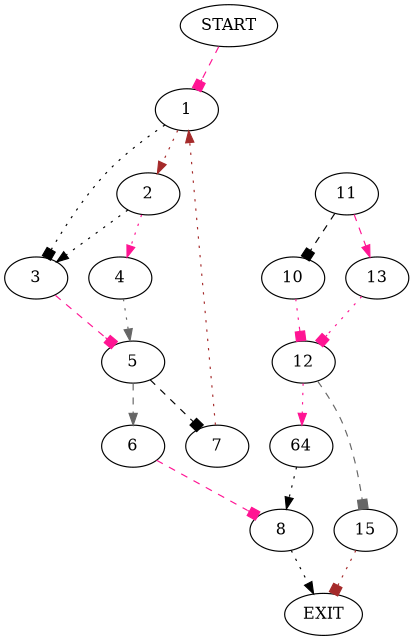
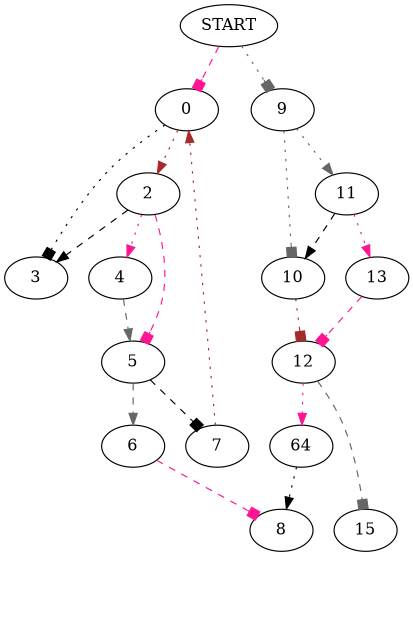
node "1": label "1" -> "0"
node "9": added
edge "11" -> "13": style dashed -> dotted
edge "11" -> "10": arrowhead box -> normal
edge "2" -> "3": style dotted -> dashed
edge "4" -> "5": style dotted -> dashed
edge "10" -> "12": color deeppink -> brown
edge "3" -> "5": now "2" -> "5"
edge "13" -> "12": style dotted -> dashed
node "EXIT": removed
